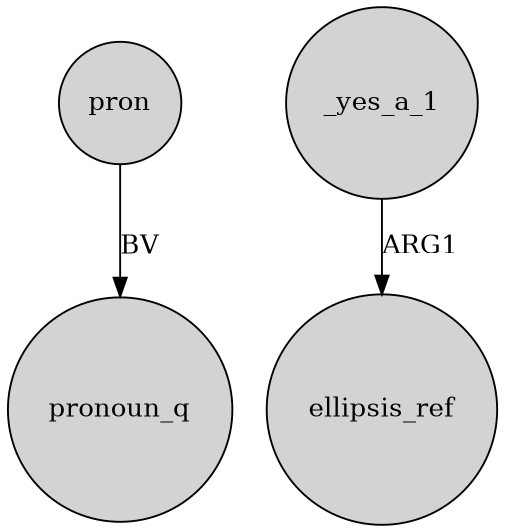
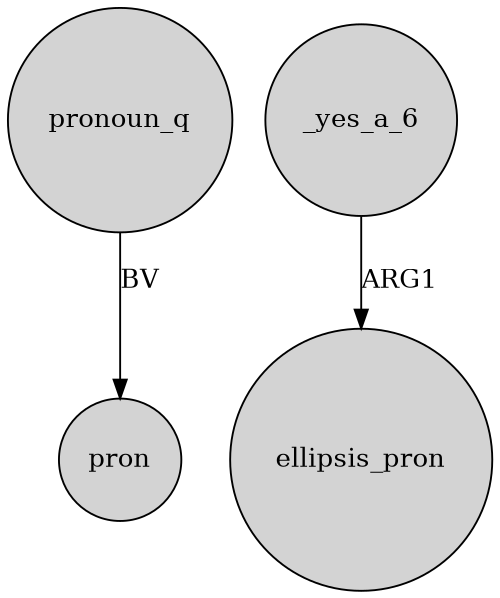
node "_yes_a_1": label "_yes_a_1" -> "_yes_a_6"
edge "pron" -> "pronoun_q": reversed
node "ellipsis_ref": label "ellipsis_ref" -> "ellipsis_pron"
